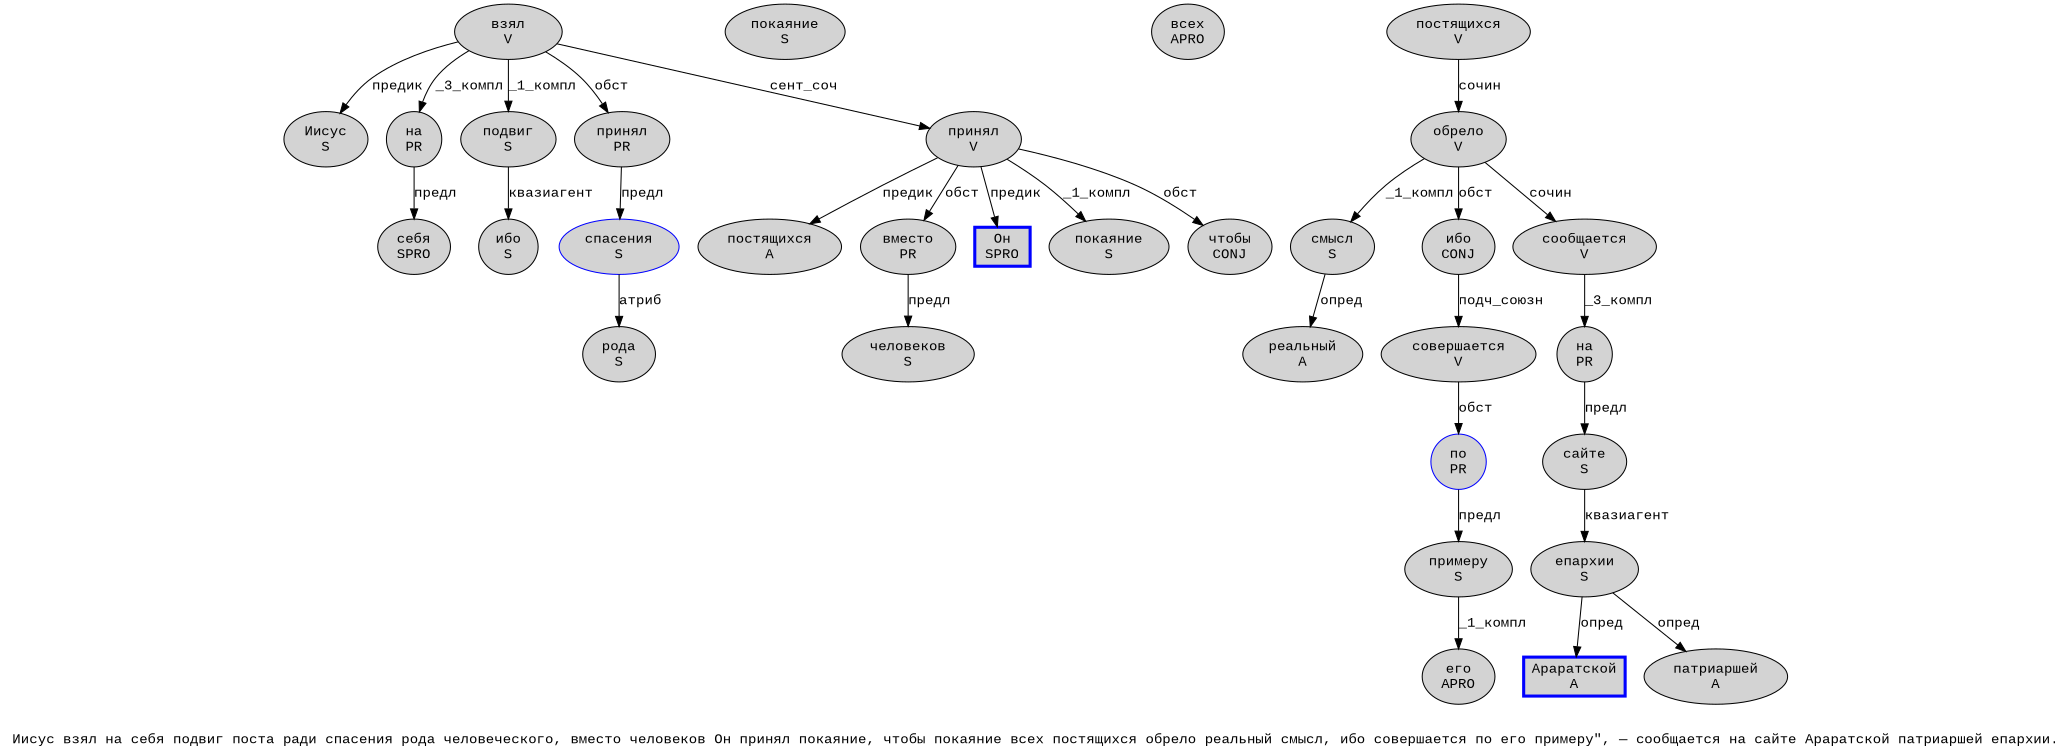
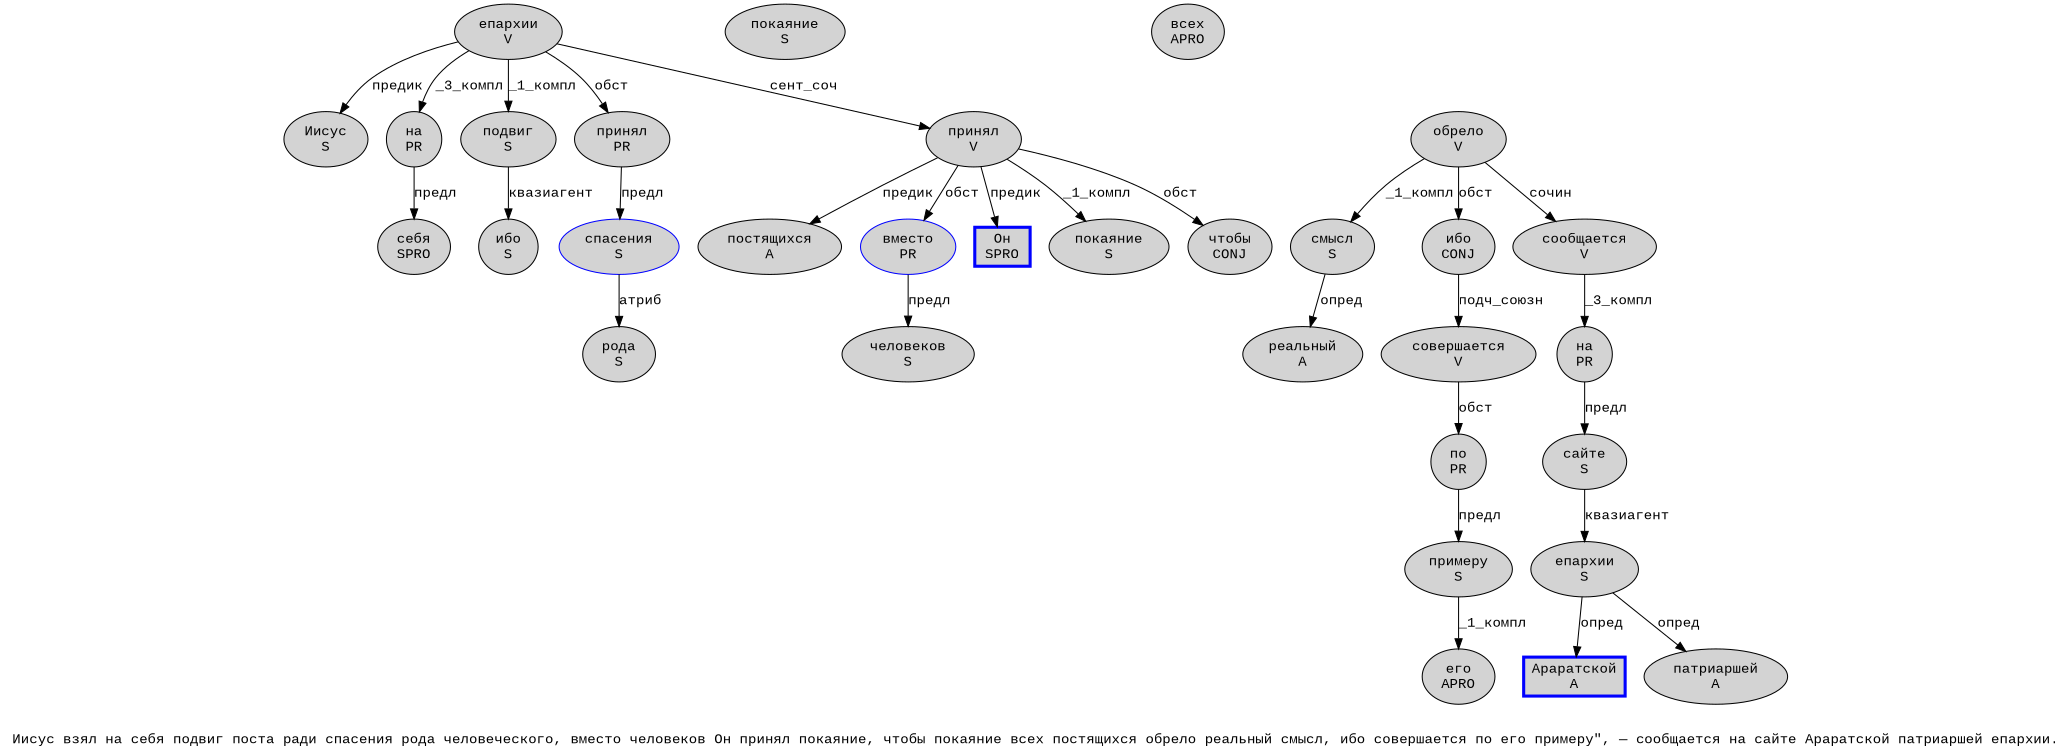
node "взял V": label "взял V" -> "епархии V"
node "постящихся V": removed
node "вместо PR": color black -> blue
node "по PR": color blue -> black
